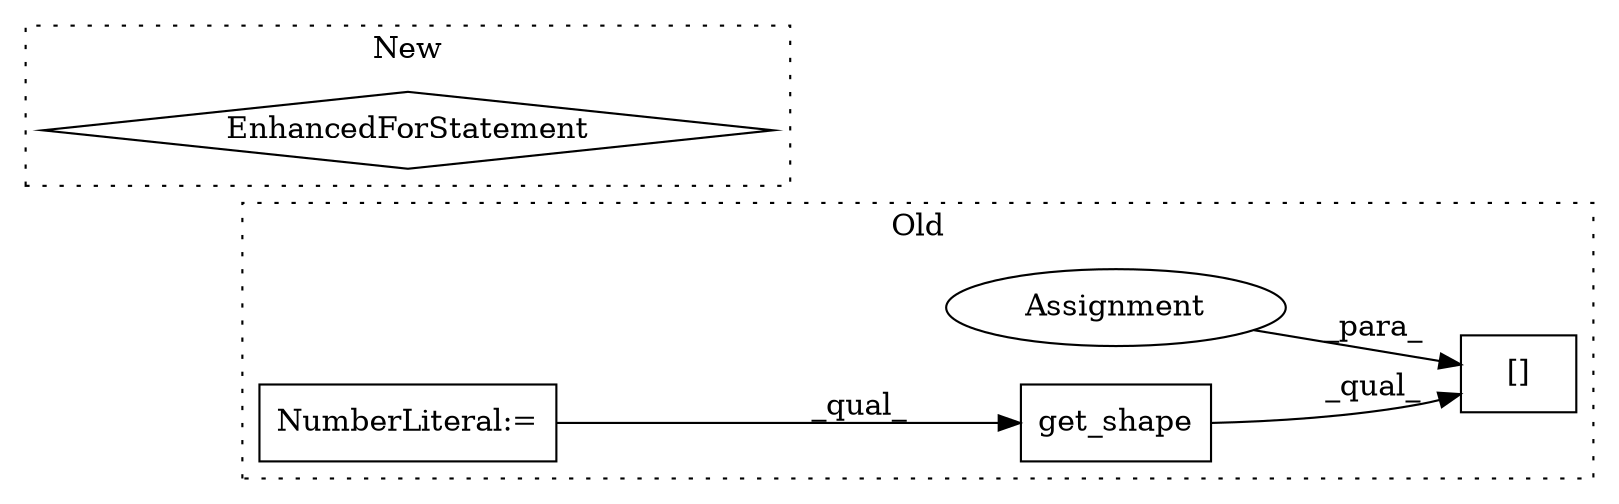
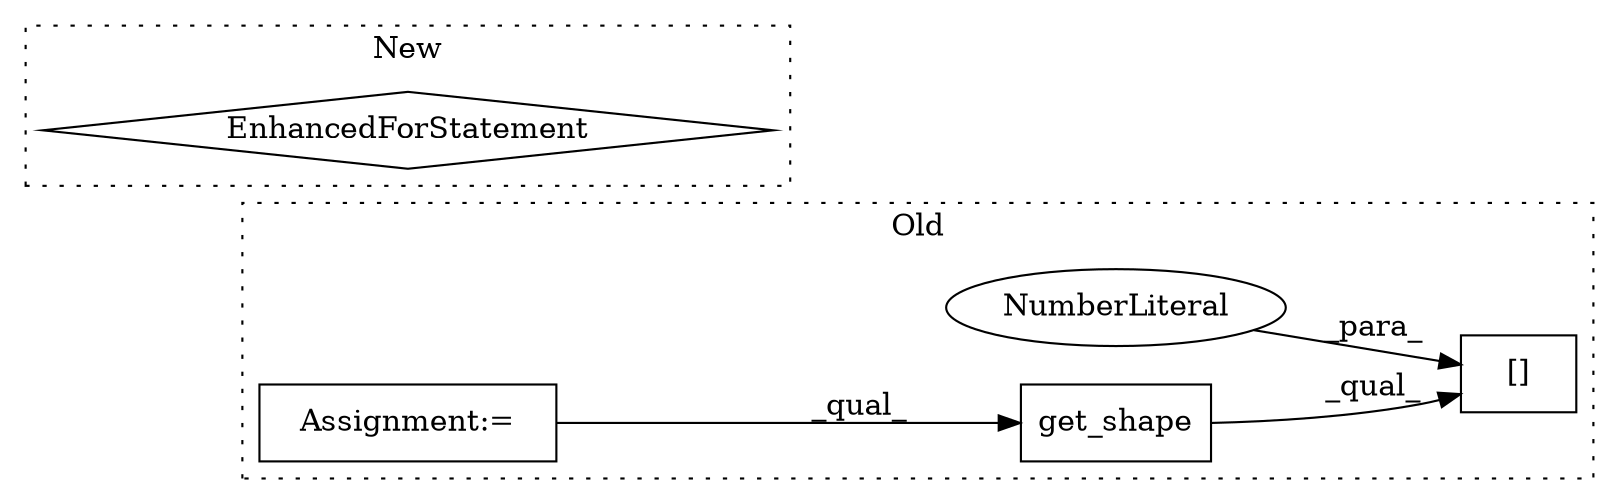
node "Assignment": label "Assignment" -> "NumberLiteral"
node "NumberLiteral:=": label "NumberLiteral:=" -> "Assignment:="
